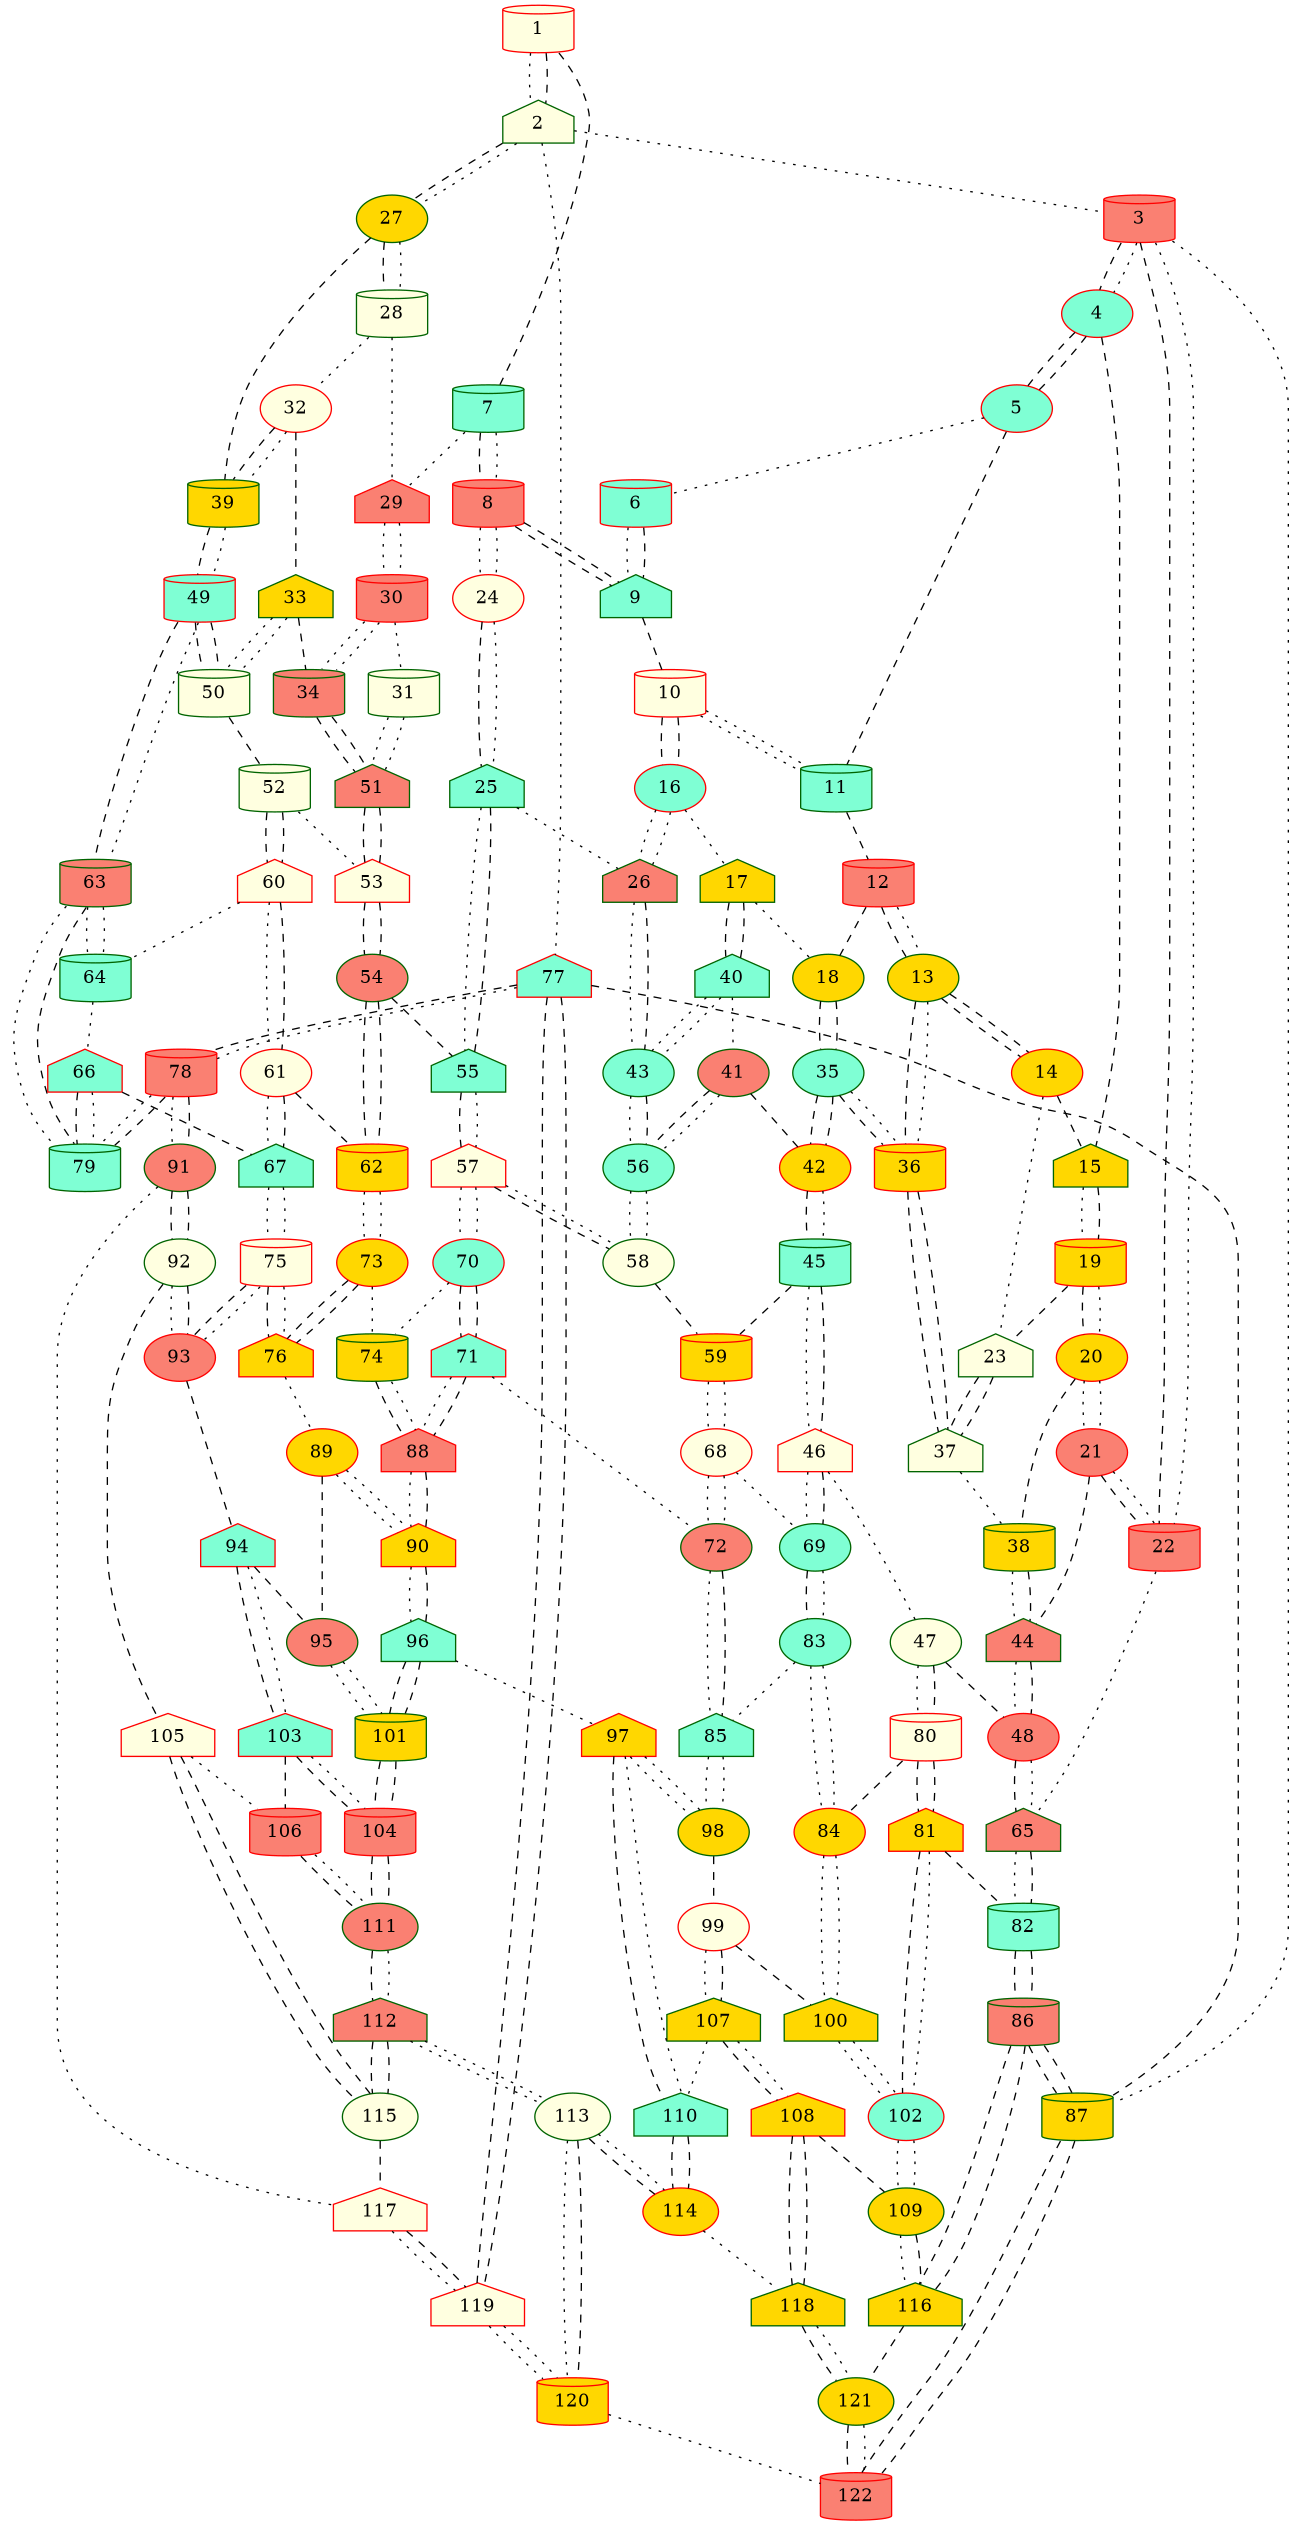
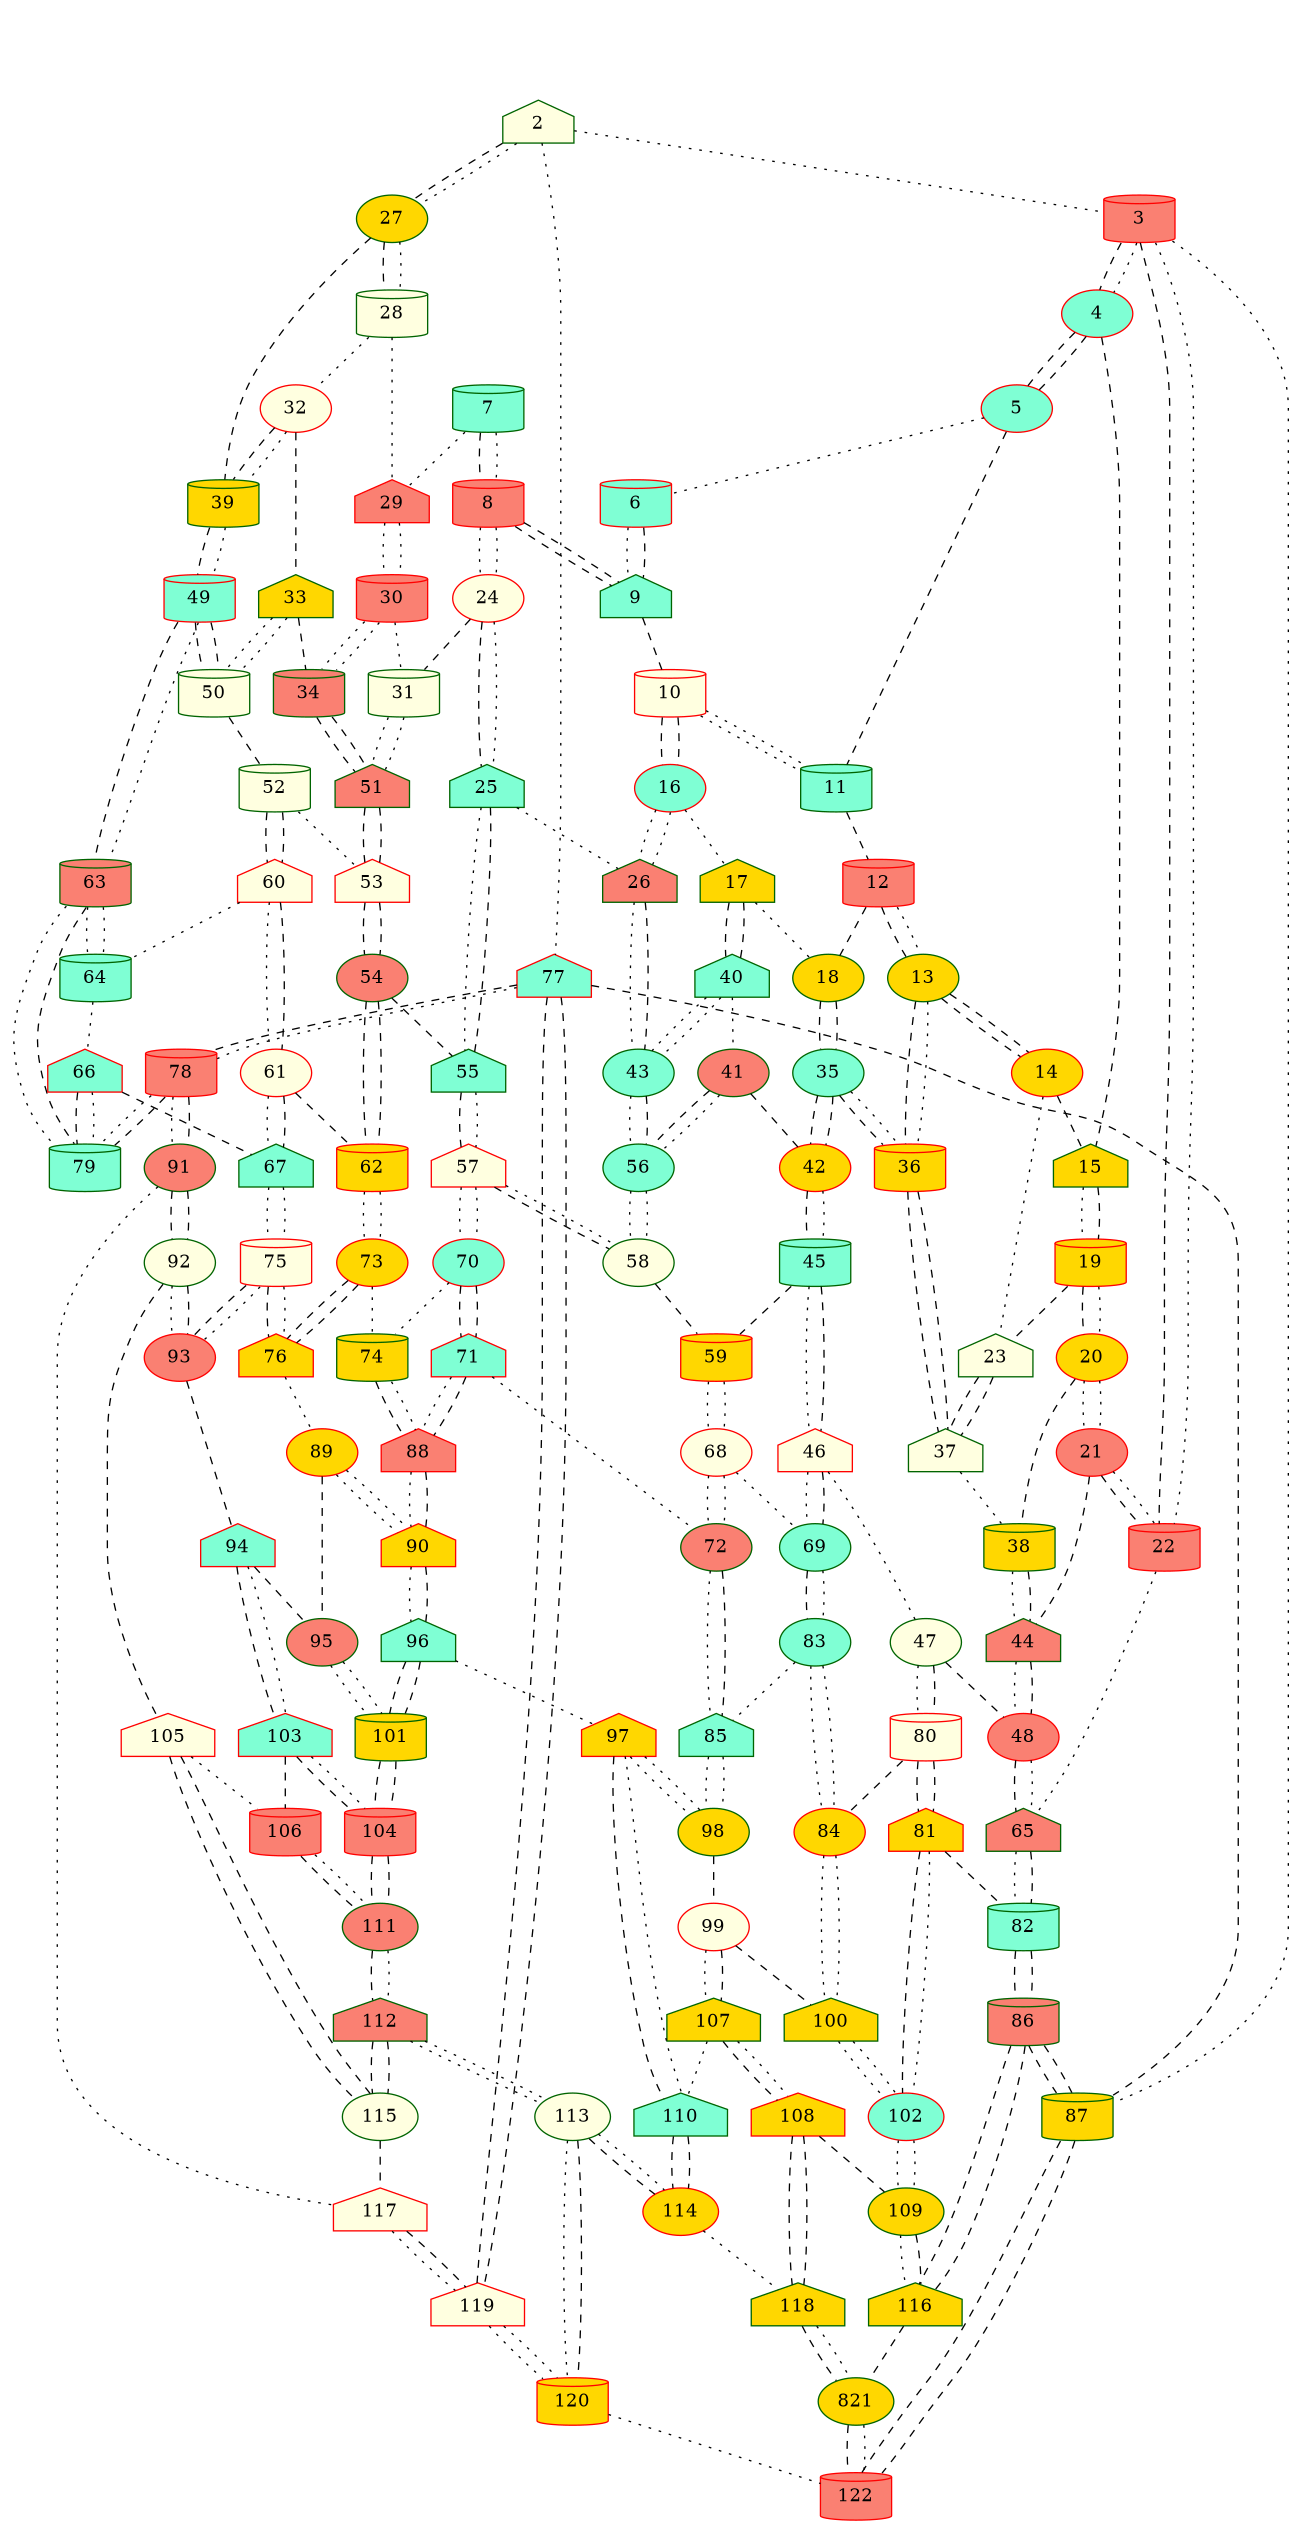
node "1": removed
edge "24" -- "31": added
node "121": label "121" -> "821"
